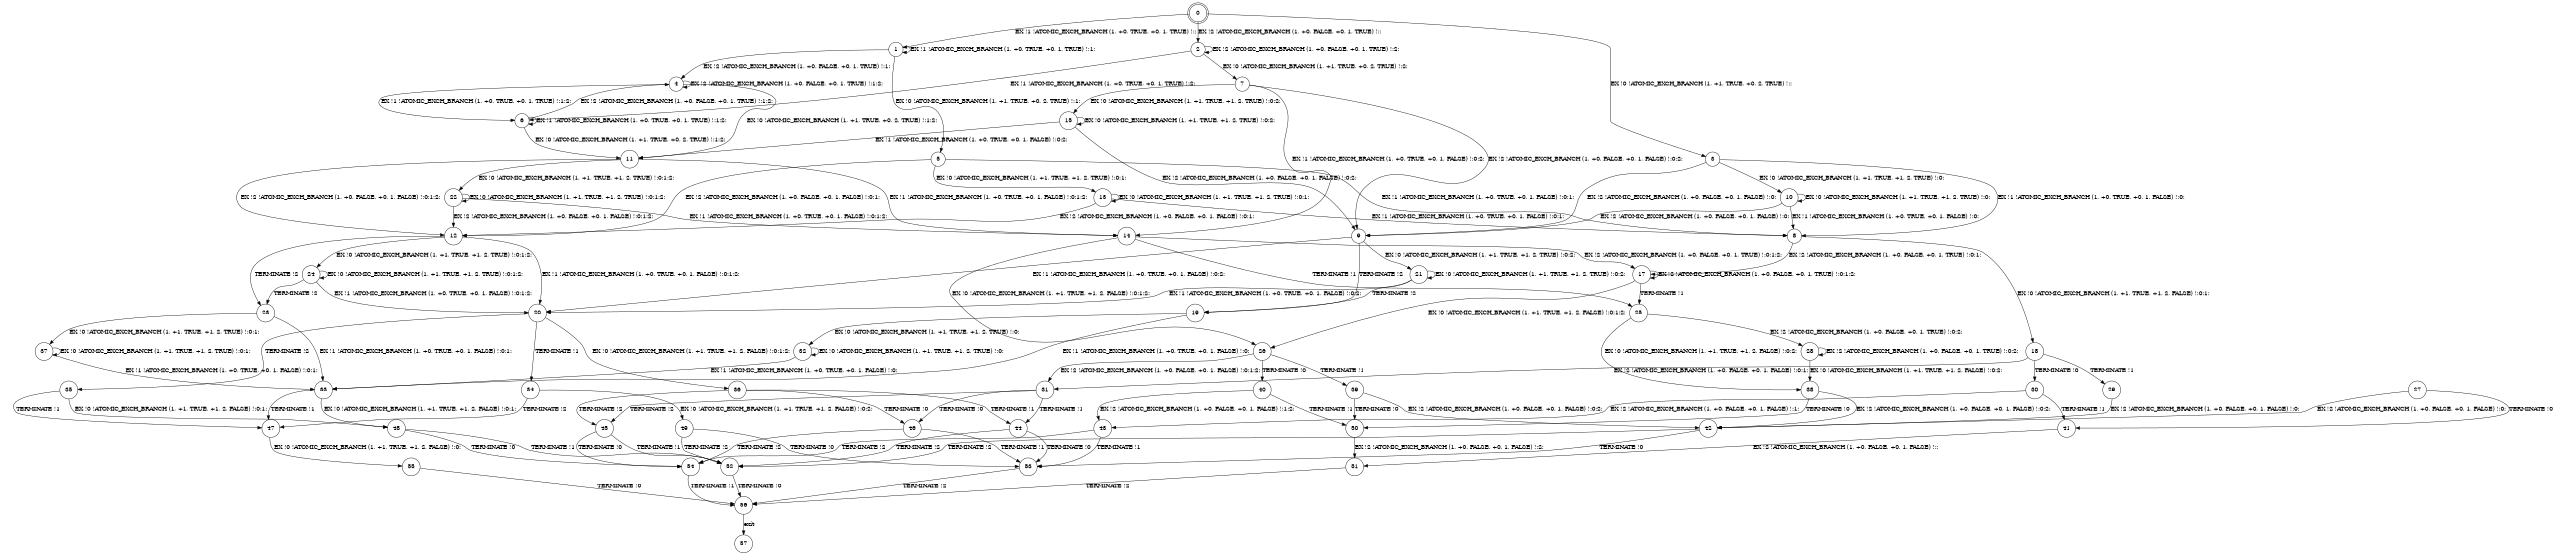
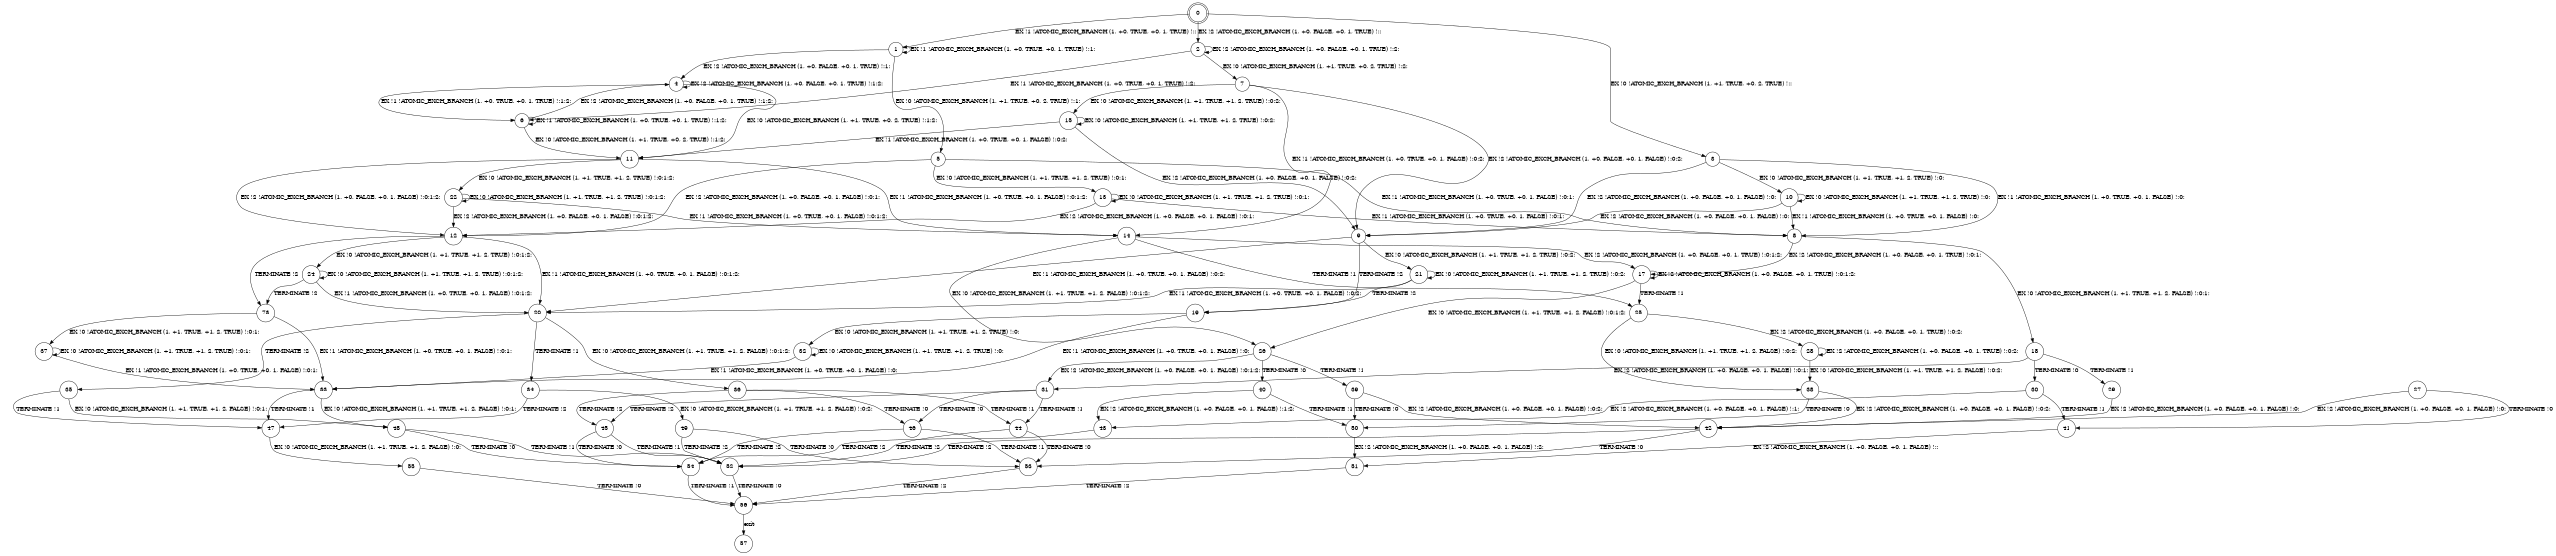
node "23": label "23" -> "73"
edge "43" -> "53": removed, label "TERMINATE !1"
